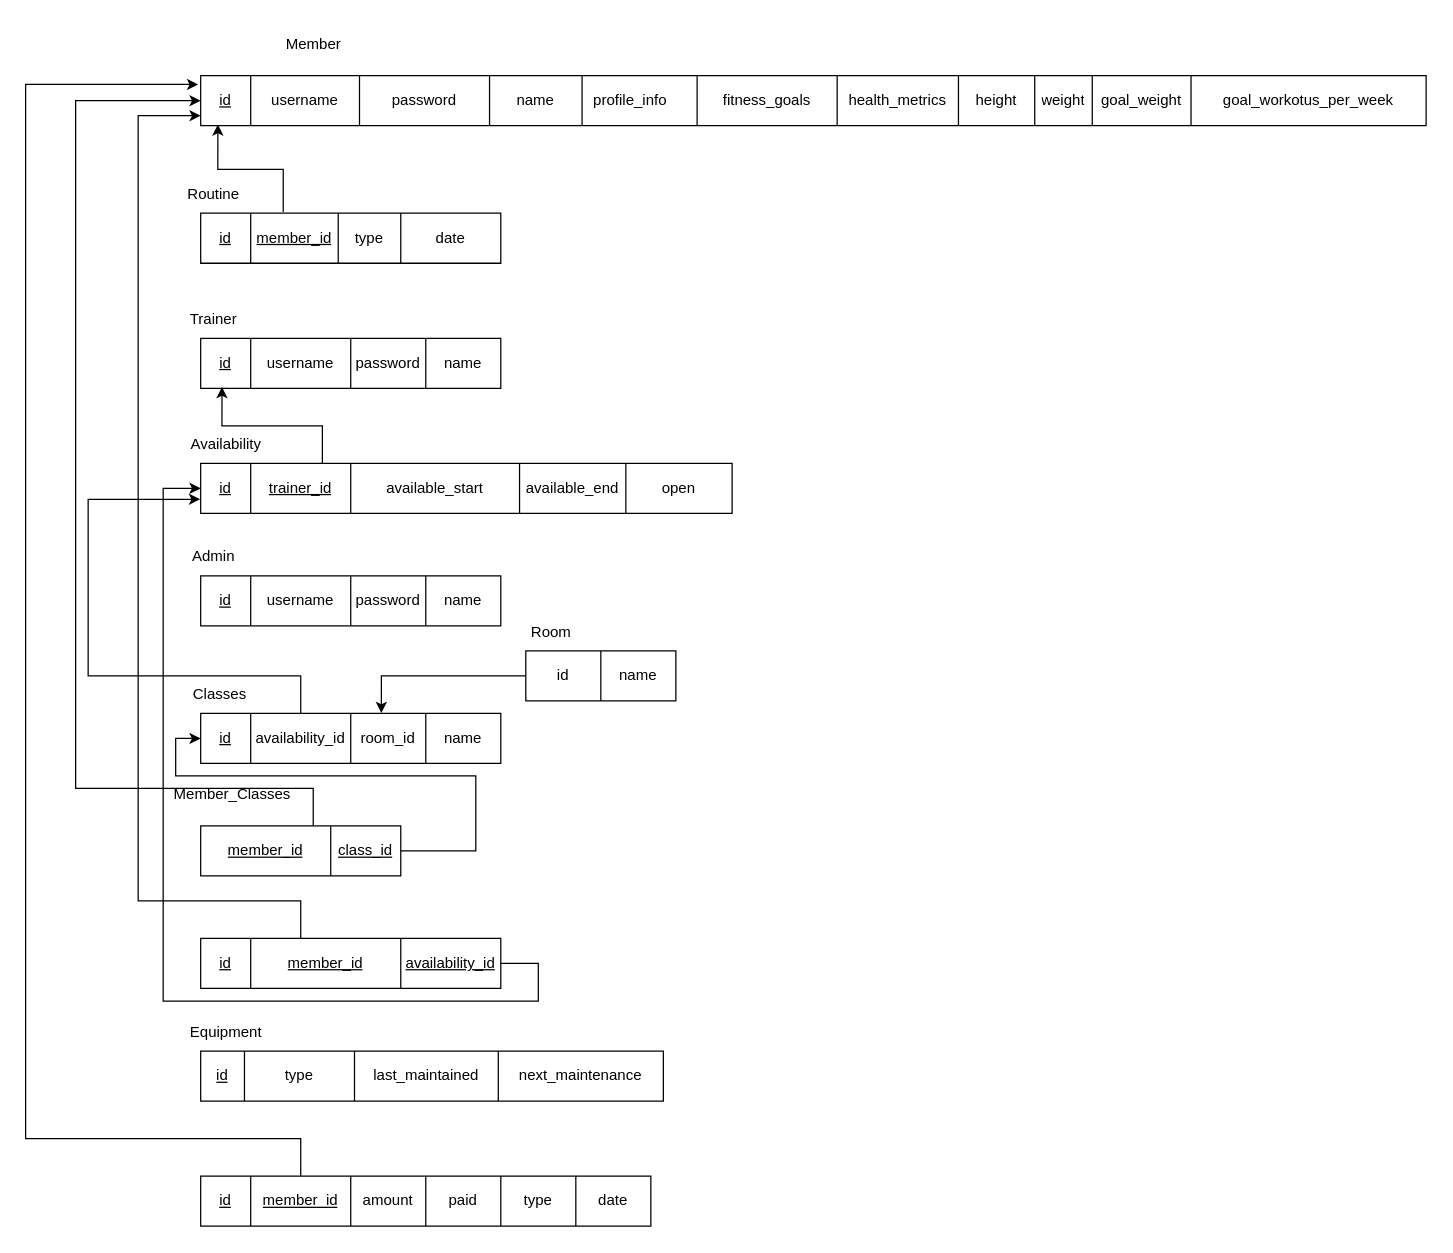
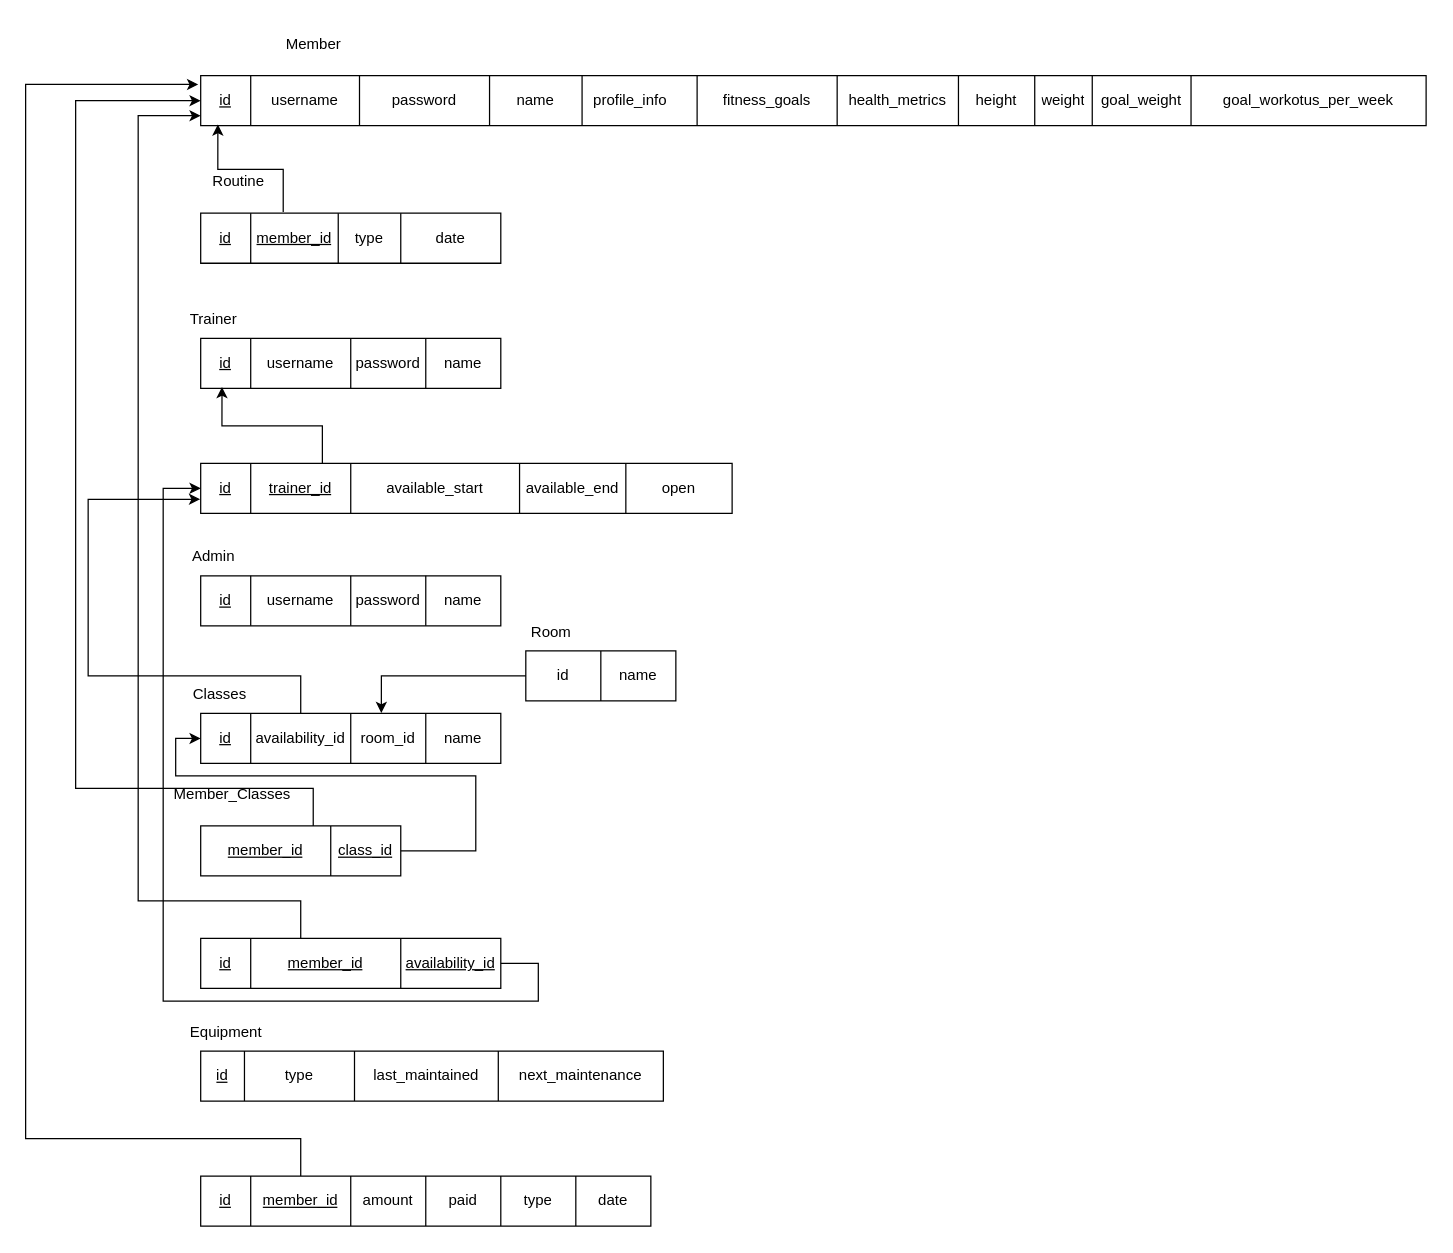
node "Routine": moved (213, 194) -> (238, 182)
node "Availability": removed
